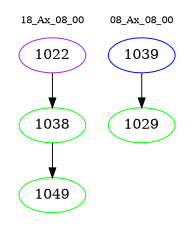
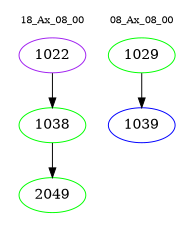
edge "1039" -> "1029": reversed
node "1049": label "1049" -> "2049"
